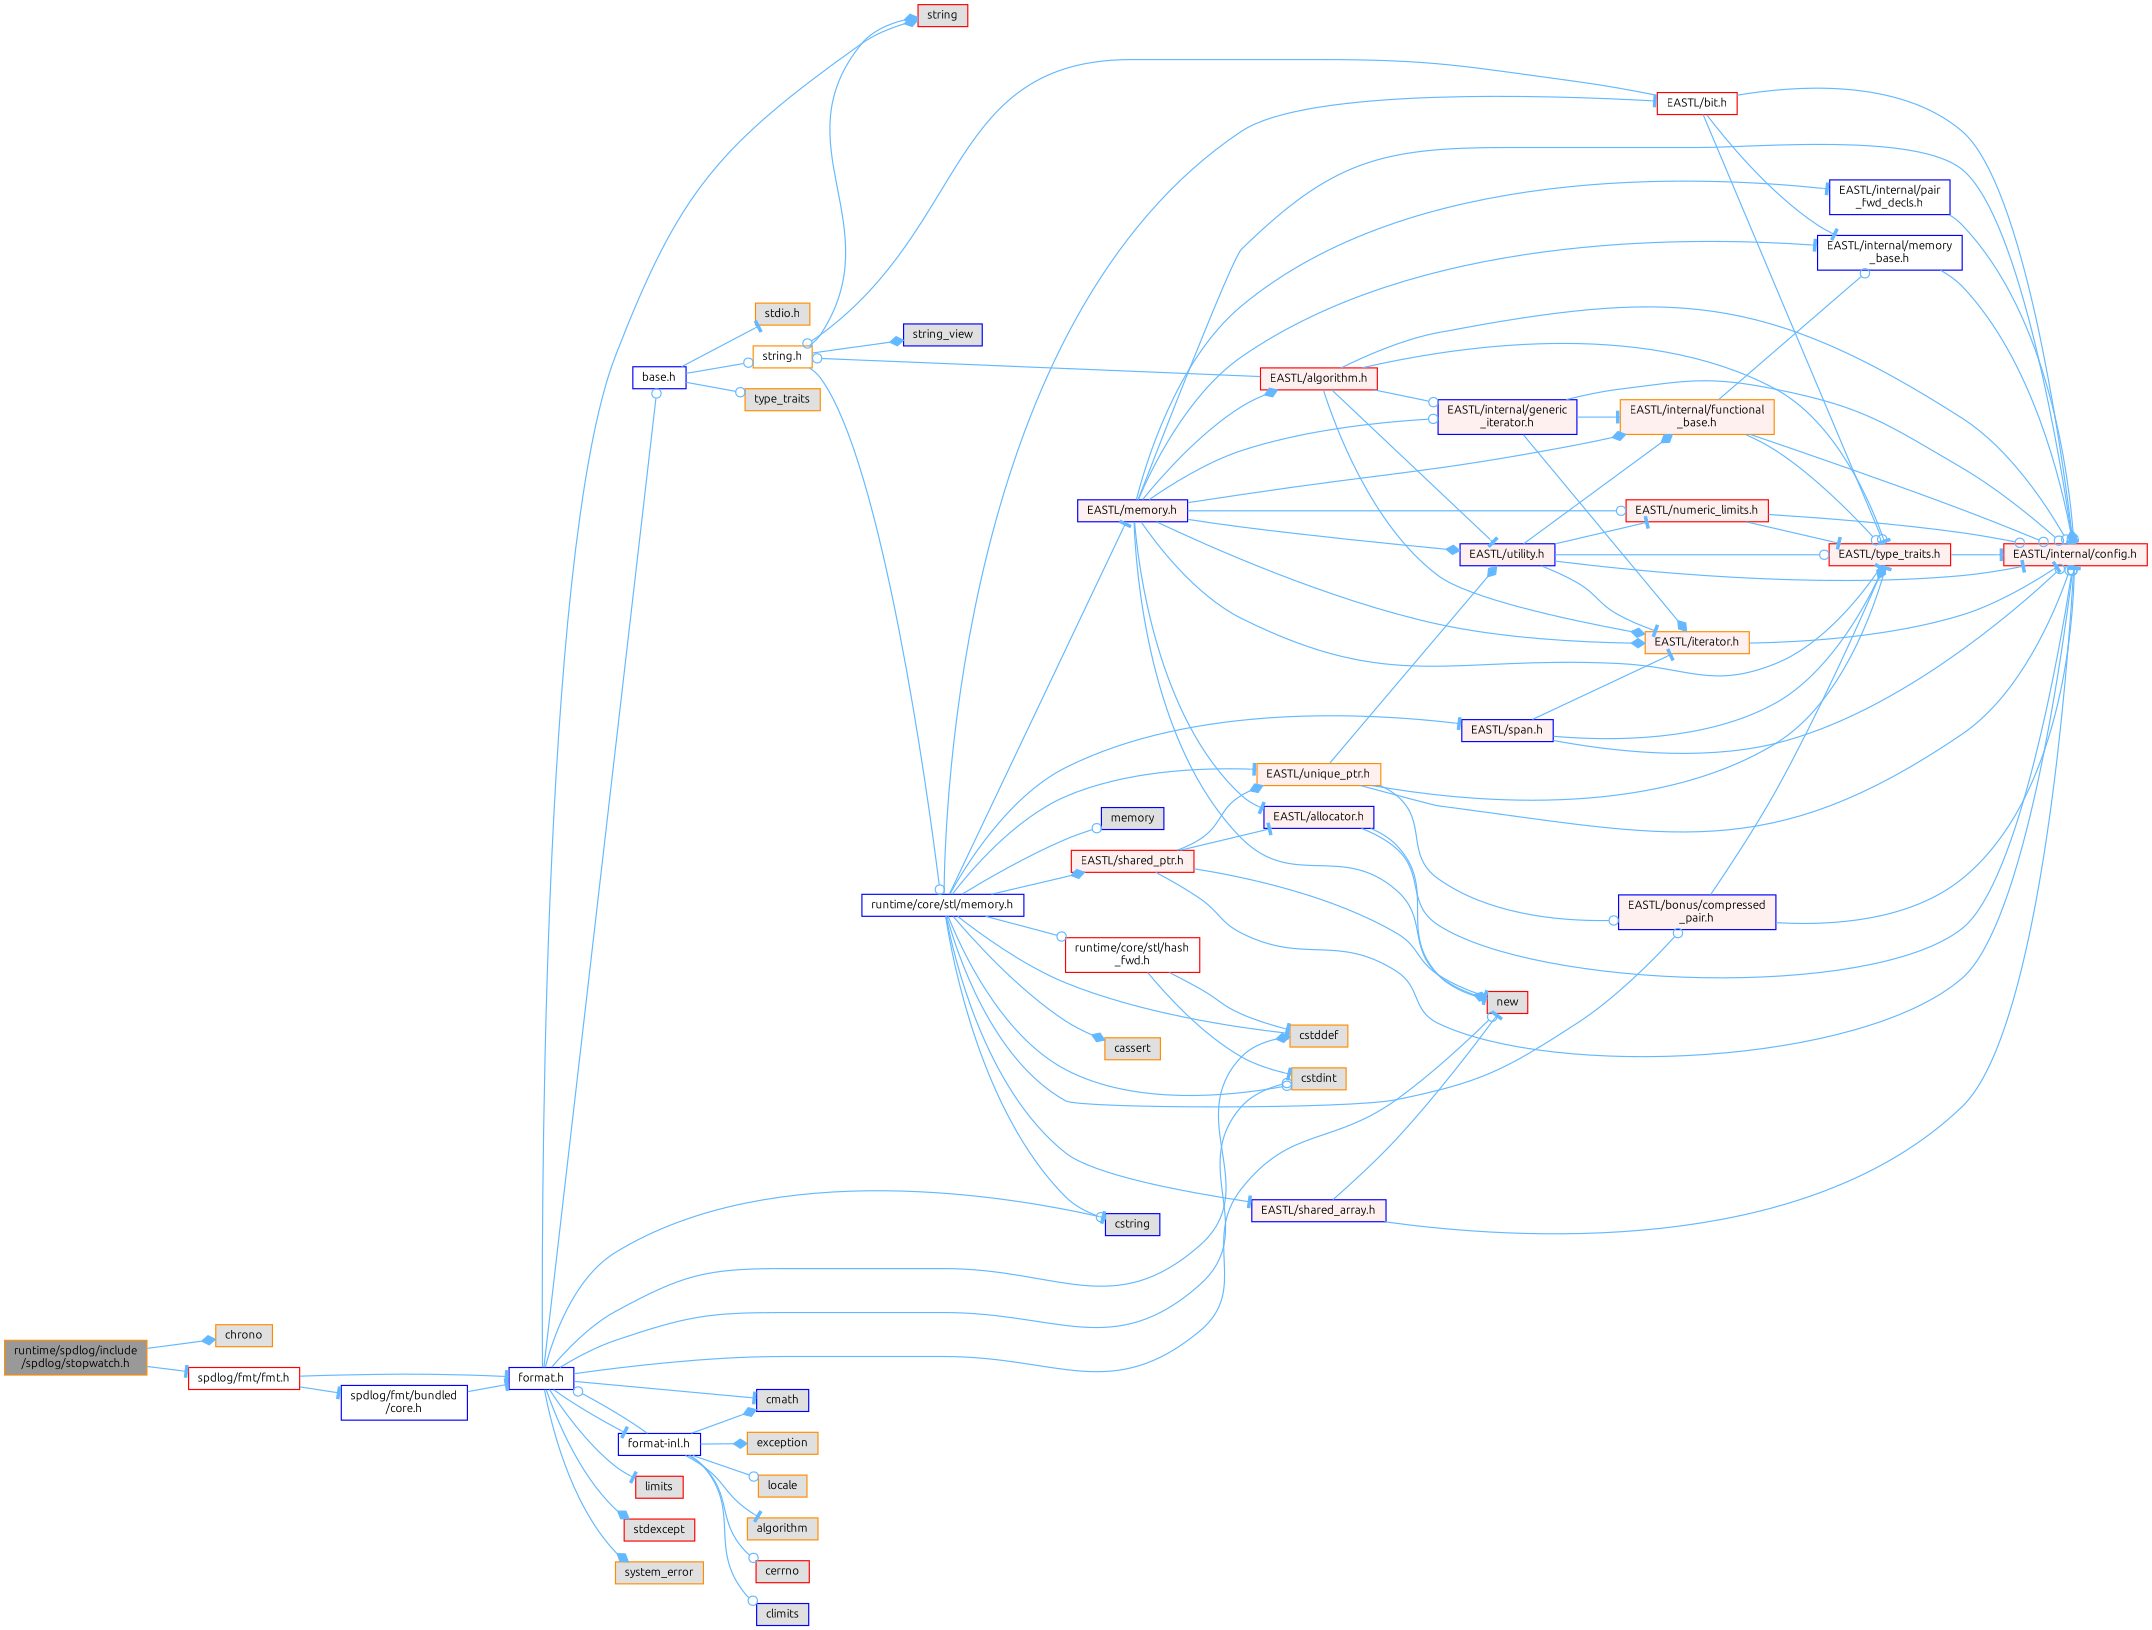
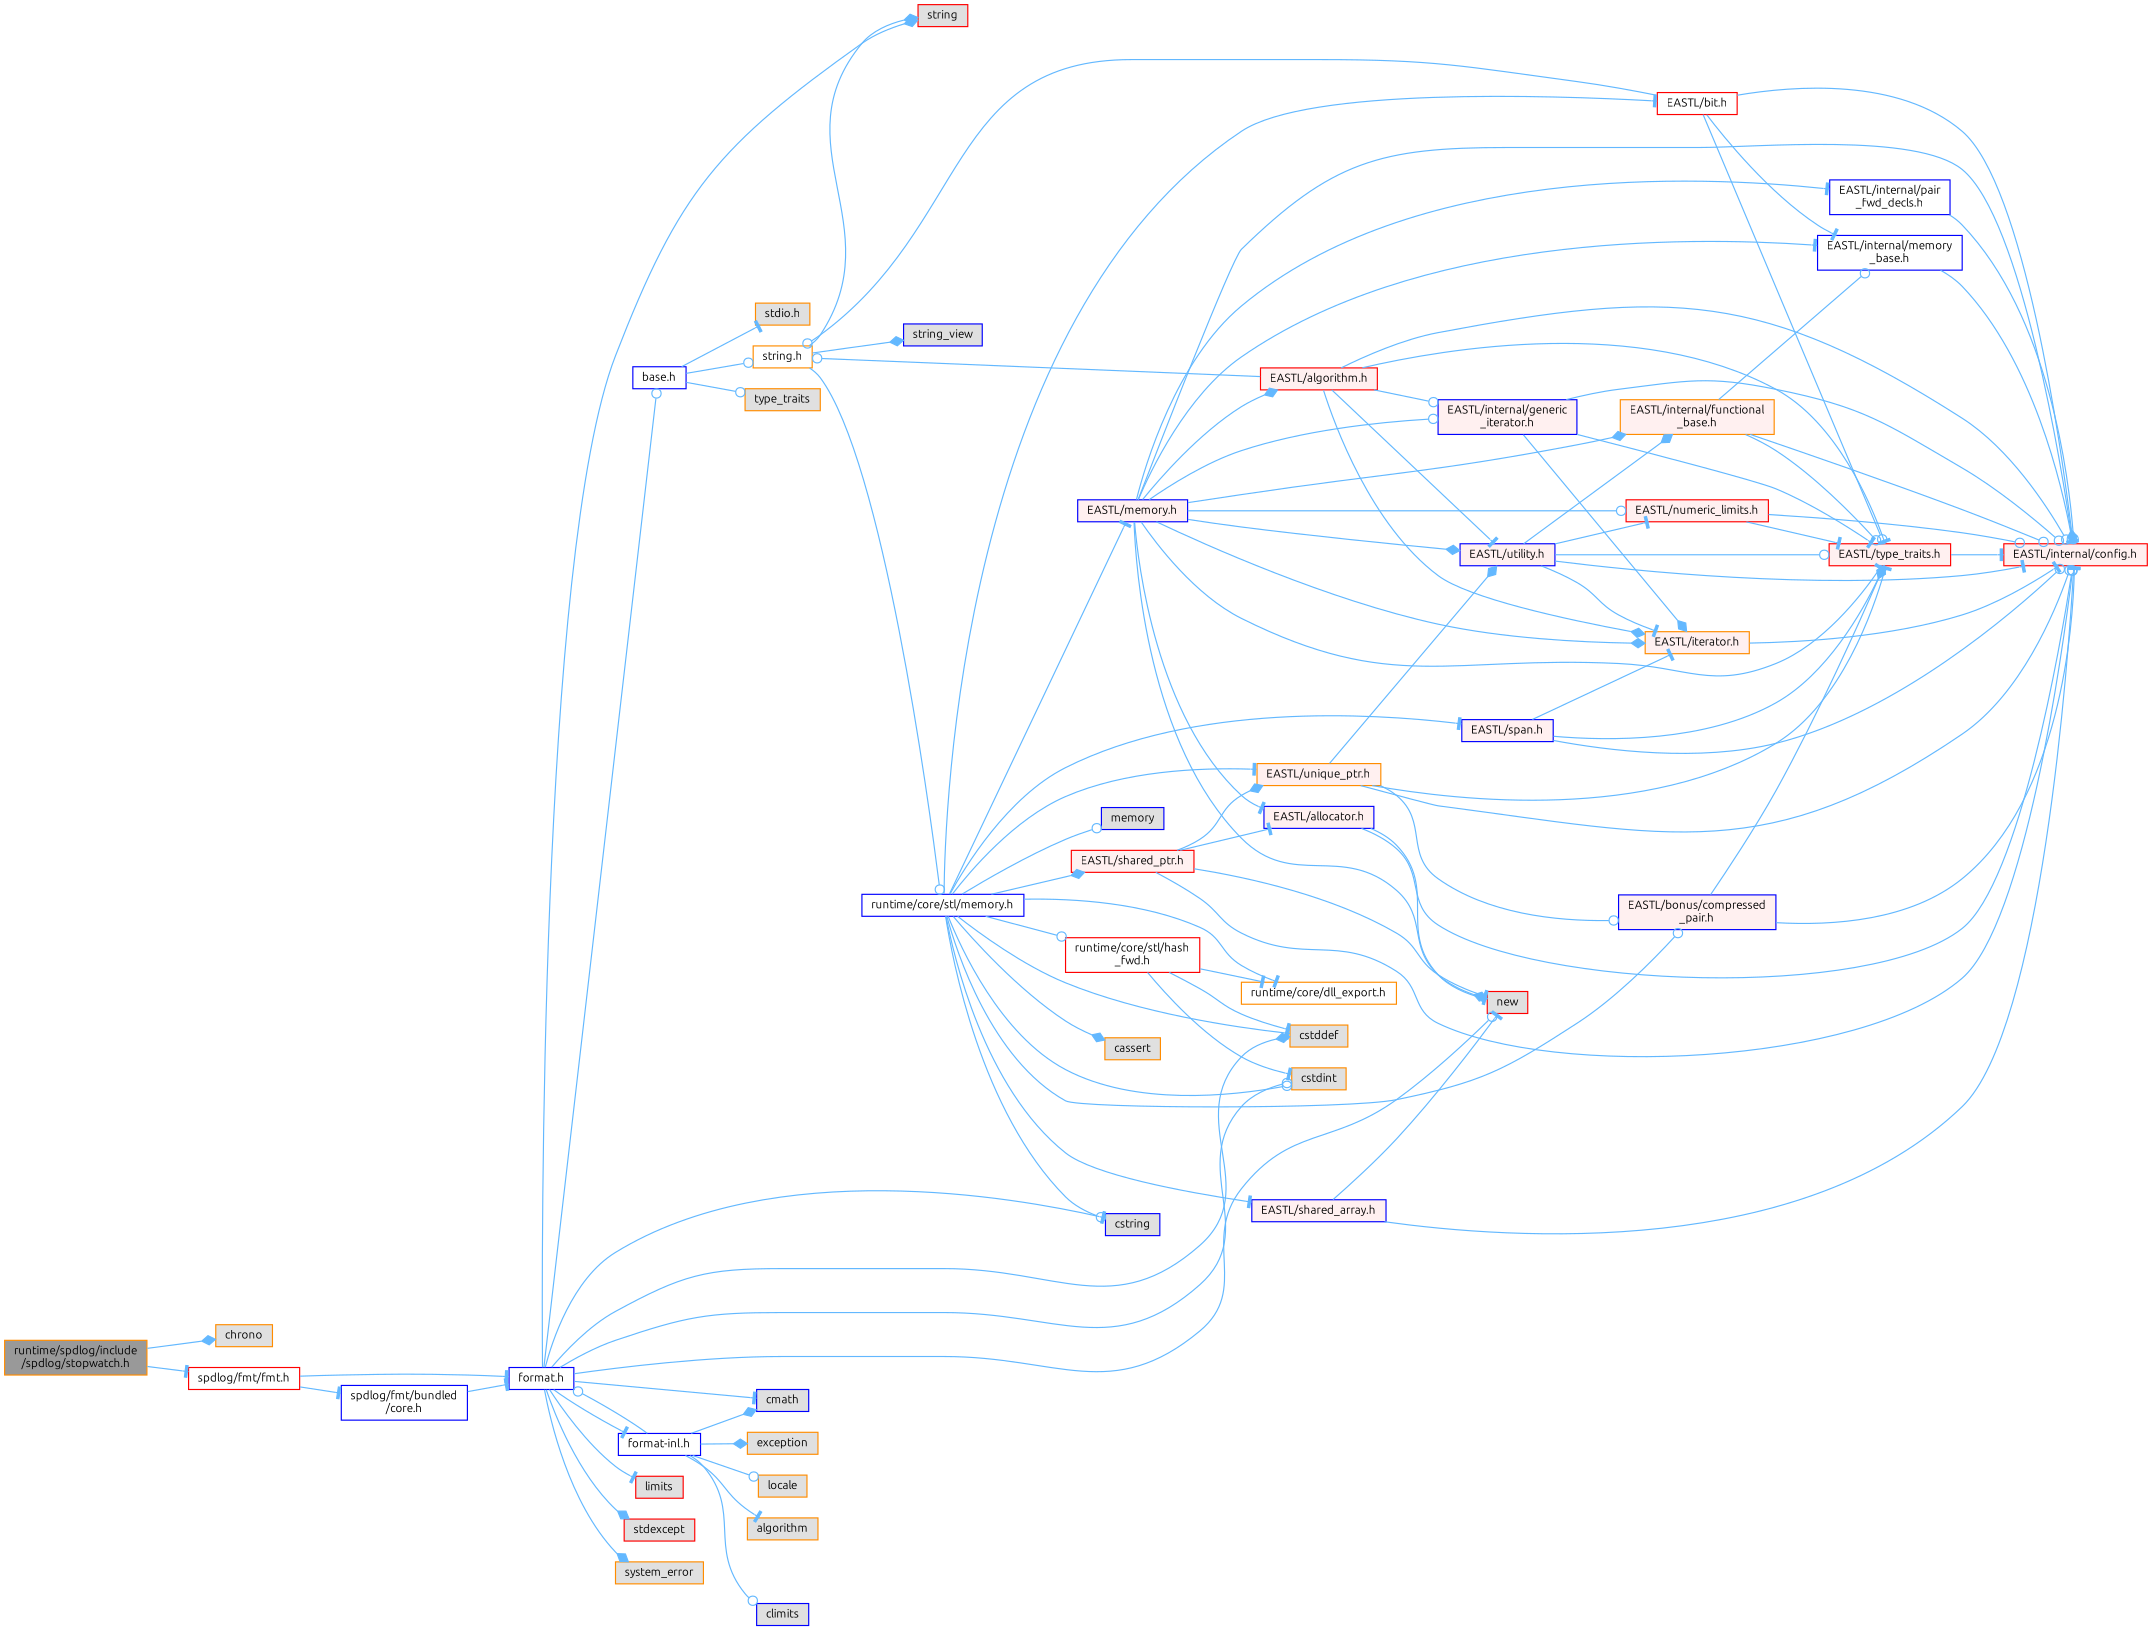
edge "EASTL/internal/generic _iterator.h" -> "EASTL/internal/functional _base.h": now "EASTL/internal/generic _iterator.h" -> "EASTL/type_traits.h"
node "runtime/core/dll_export.h": added
node "cerrno": removed
